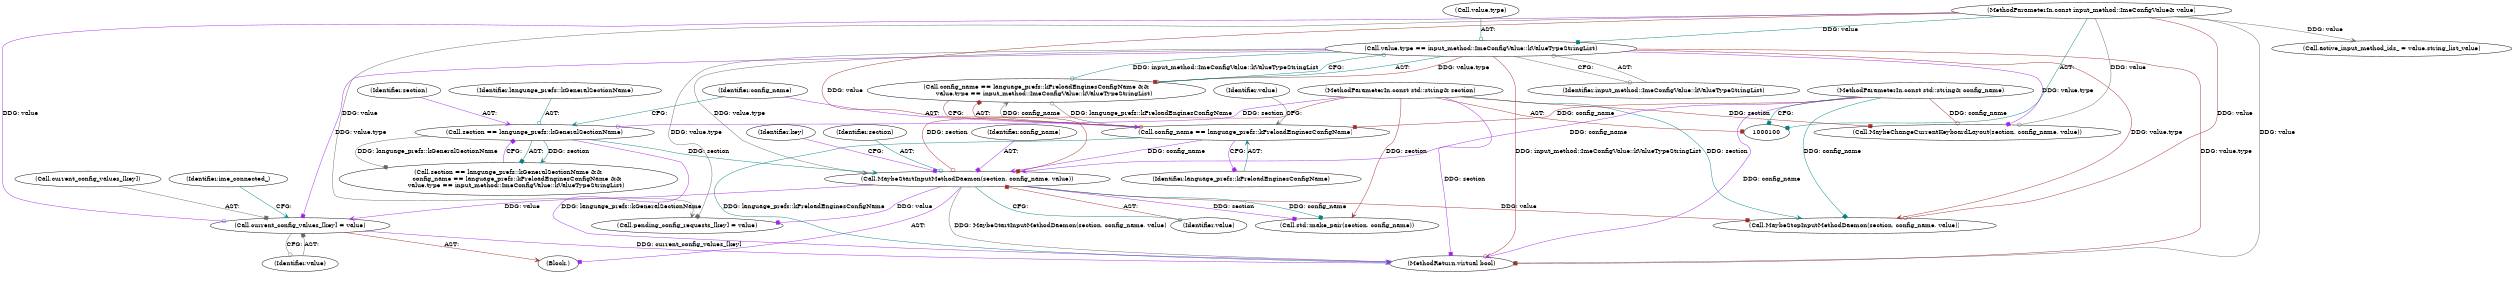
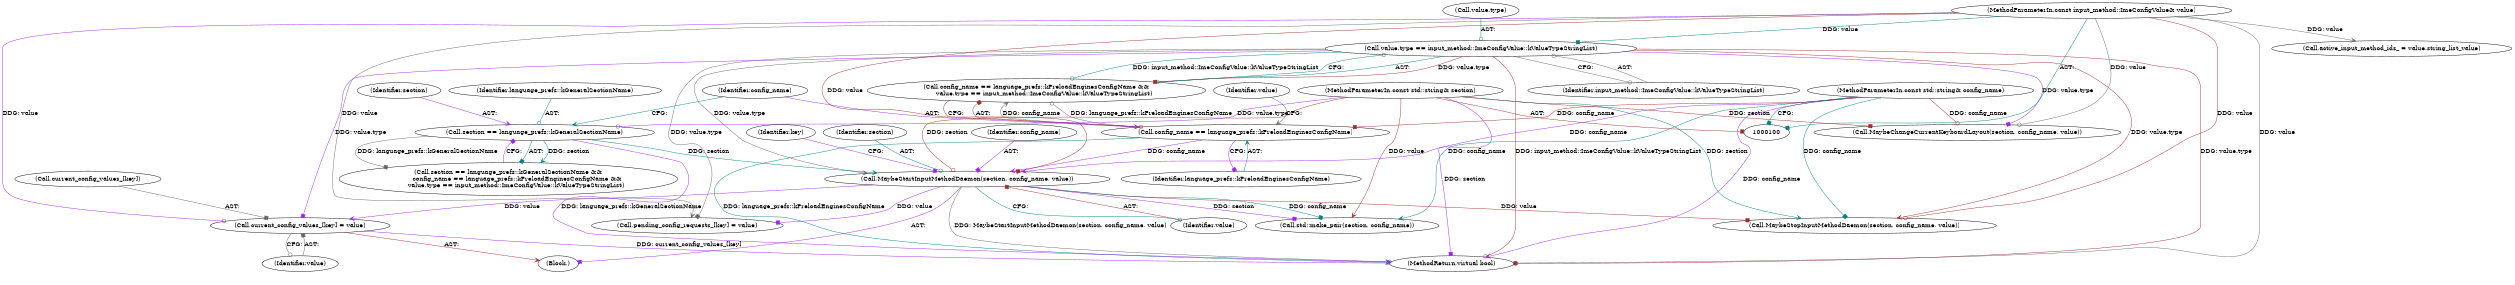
edge "(MethodParameterIn,const std::string& section)" -> "(Call,section == language_prefs::kGeneralSectionName)": label "DDG: section" -> "DDG: value.type"
edge "(MethodParameterIn,const std::string& config_name)" -> "(Call,std::make_pair(section, config_name))": added, label "DDG: config_name"
edge "(MethodParameterIn,const std::string& section)" -> "(Call,std::make_pair(section, config_name))": label "DDG: section" -> "DDG: value"
node "(Identifier,ime_connected_)": removed
